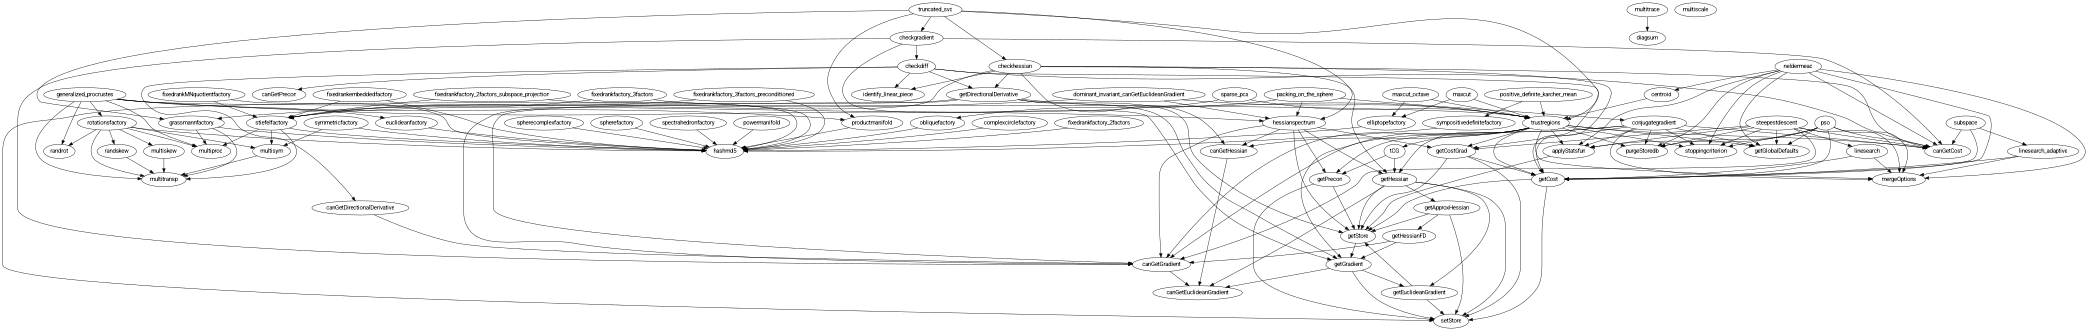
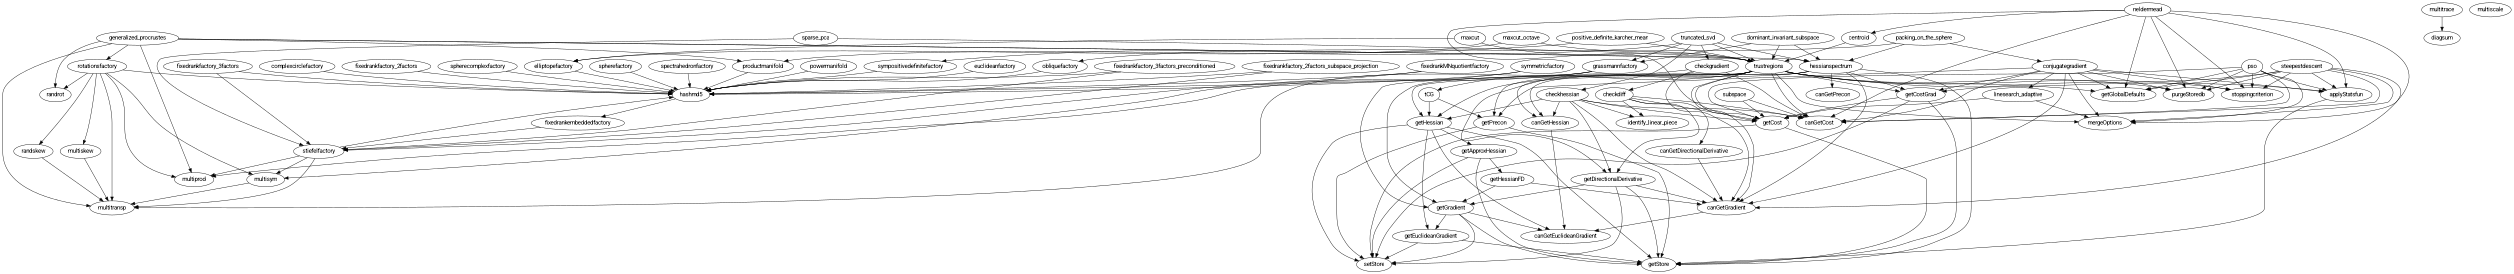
edge "checkdiff" -> "canGetPrecon": now "hessianspectrum" -> "canGetPrecon"
node "dominant_invariant_canGetEuclideanGradient": label "dominant_invariant_canGetEuclideanGradient" -> "dominant_invariant_subspace"
edge "getDirectionalDerivative" -> "trustregions": reversed
edge "generalized_procrustes" -> "euclideanfactory": removed
edge "subspace" -> "linesearch_adaptive": now "conjugategradient" -> "linesearch_adaptive"
edge "fixedrankembeddedfactory" -> "hashmd5": reversed
node "linesearch": removed
edge "getStore" -> "getGradient": reversed
